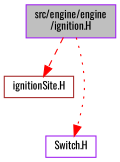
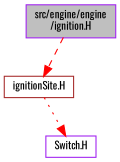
edge "src/engine/engine /ignition.H" -> "Switch.H": now "ignitionSite.H" -> "Switch.H"
